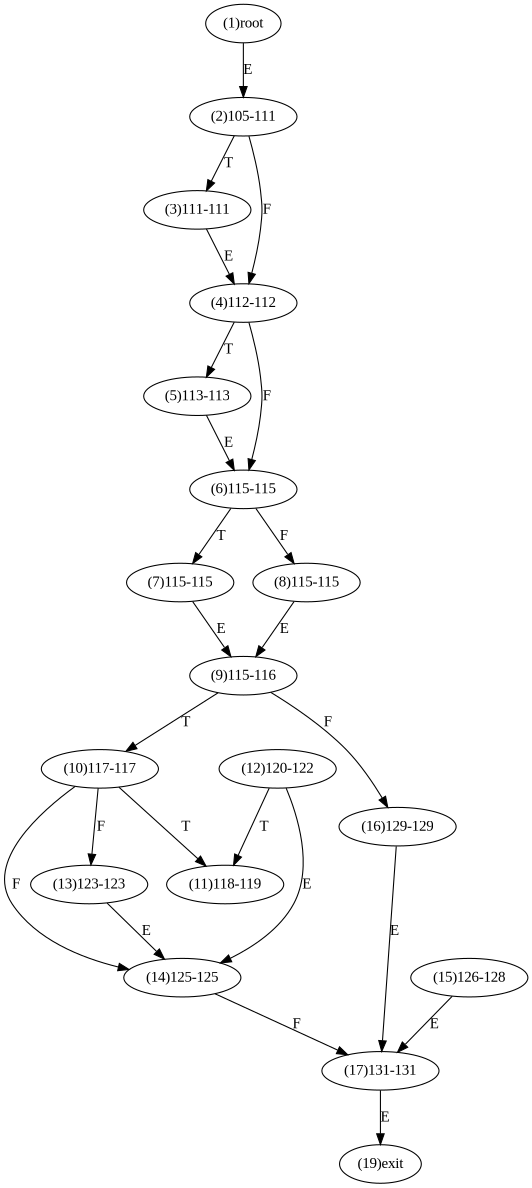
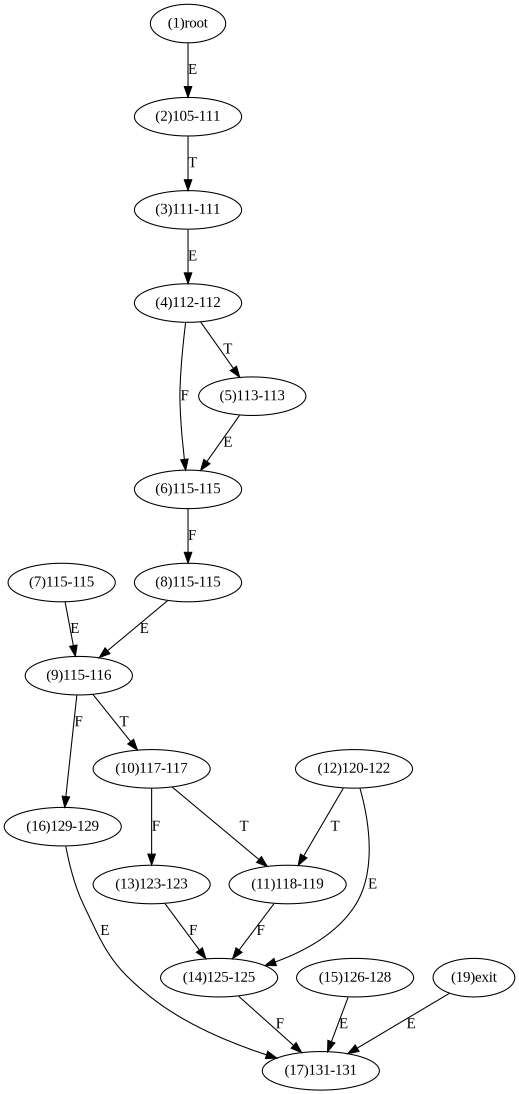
edge "(2)105-111" -> "(4)112-112": removed, label "F"
edge "(6)115-115" -> "(7)115-115": removed, label "T"
edge "(10)117-117" -> "(14)125-125": now "(11)118-119" -> "(14)125-125"
edge "(13)123-123" -> "(14)125-125": label "E" -> "F"
edge "(17)131-131" -> "(19)exit": reversed
